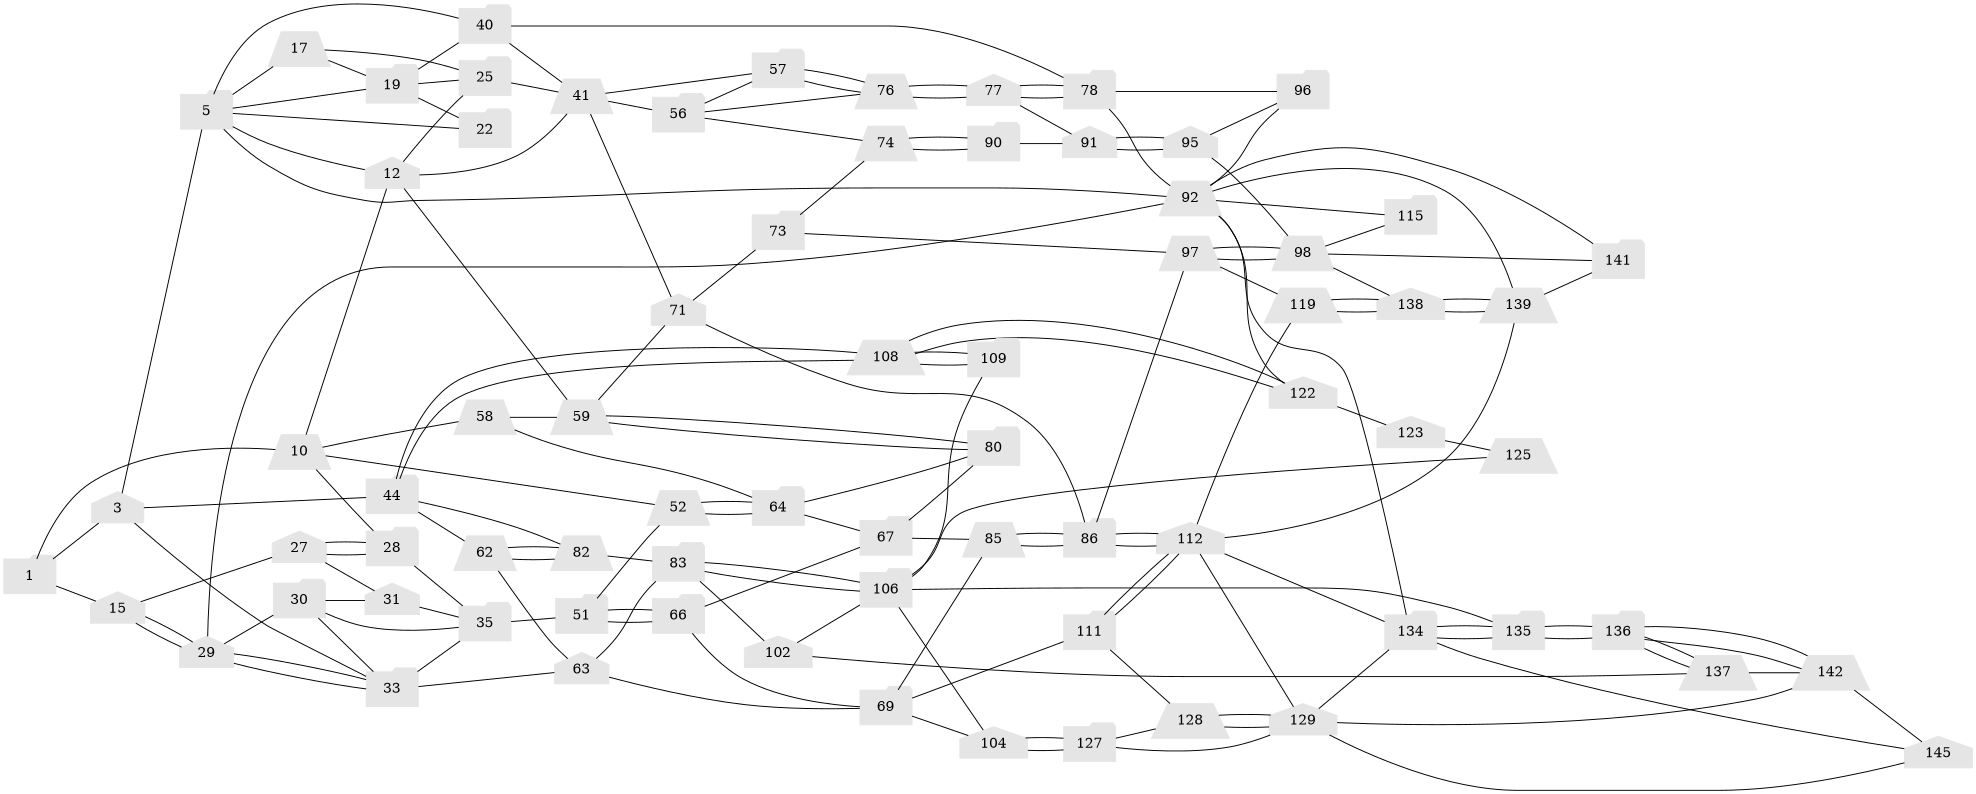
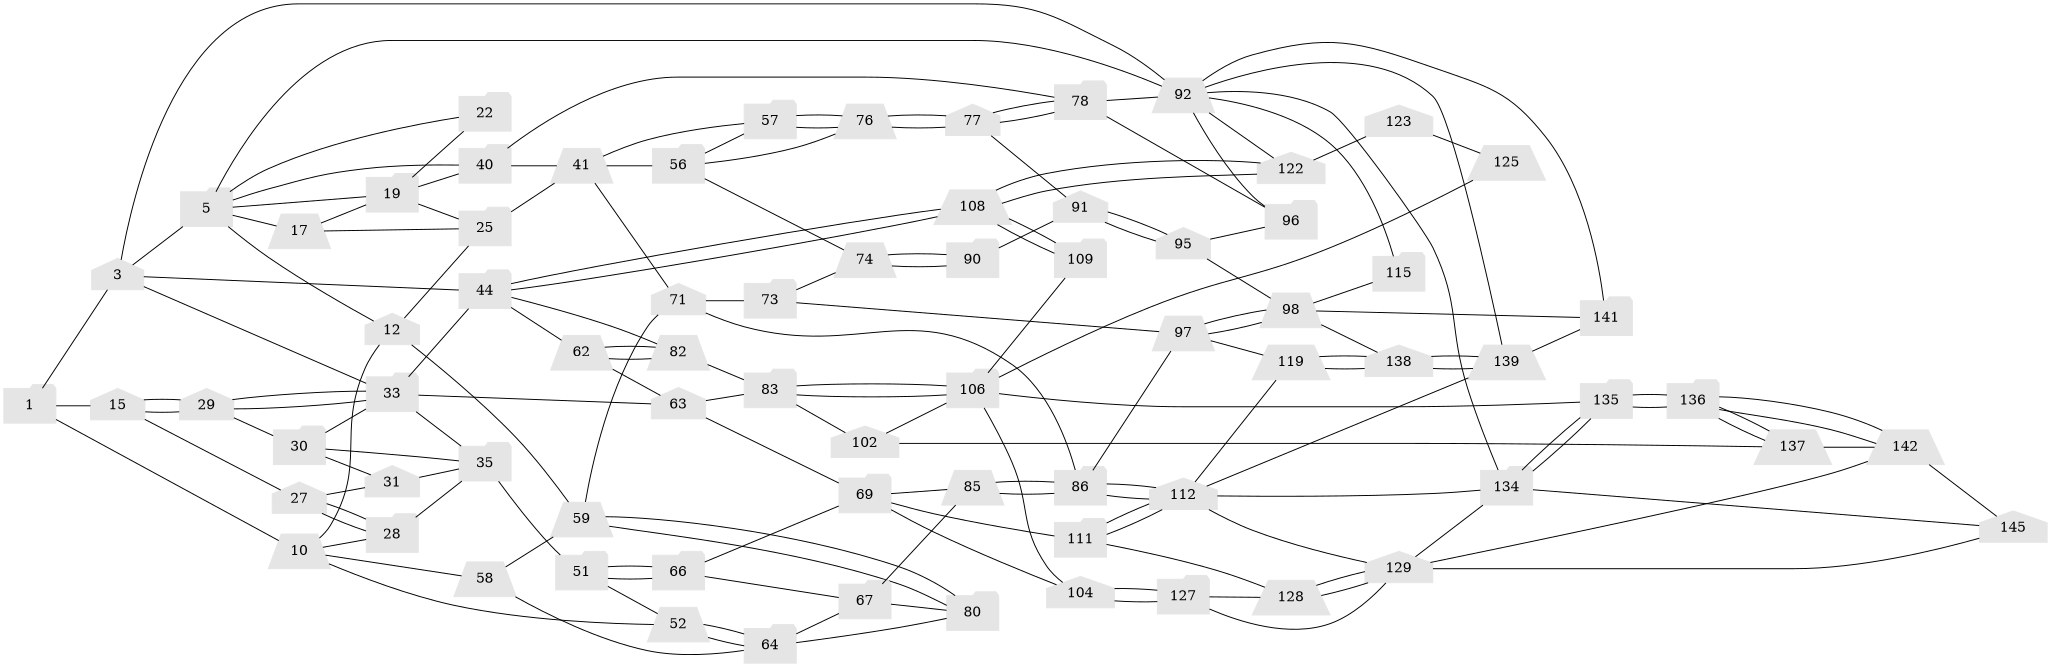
edge "41" -- "12": removed
edge "92" -- "29": now "92" -- "3"
edge "44" -- "33": added
